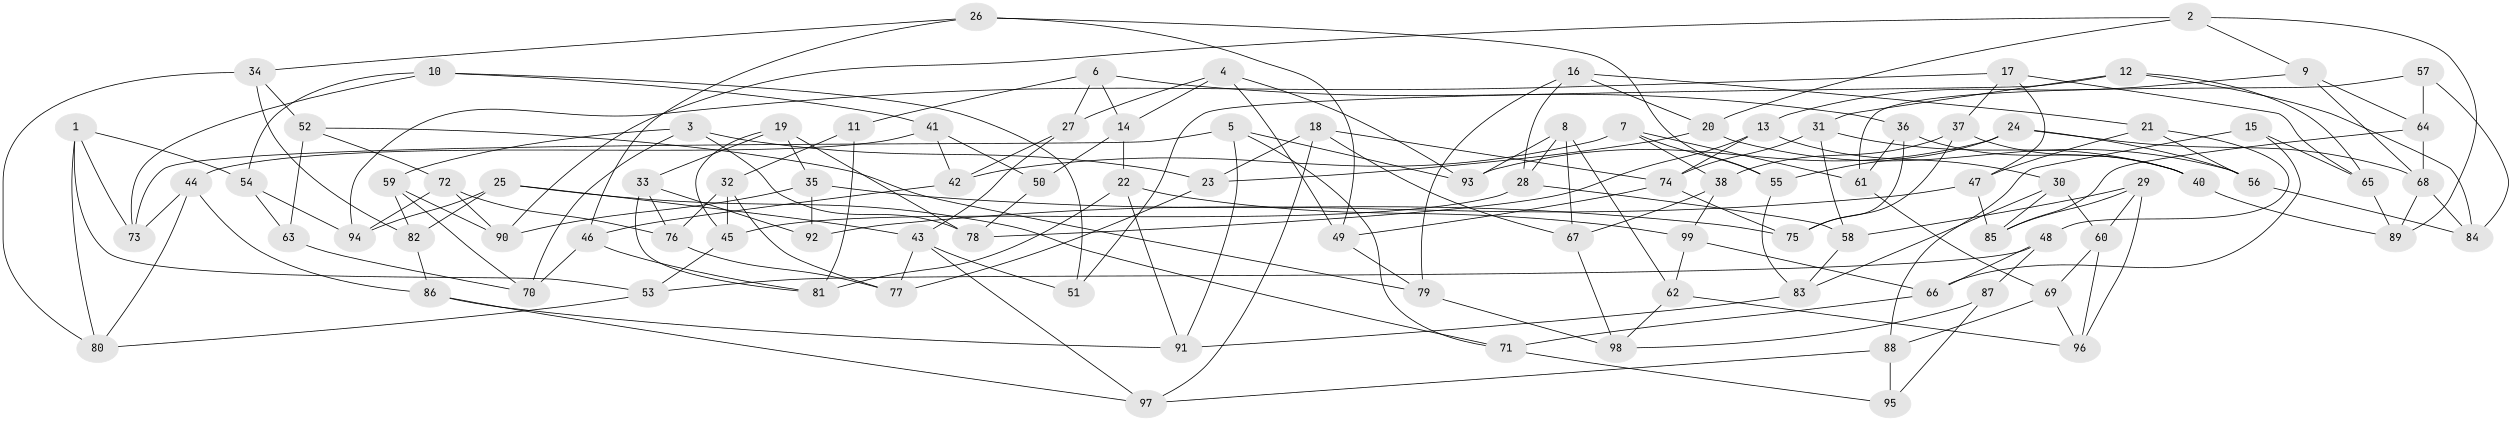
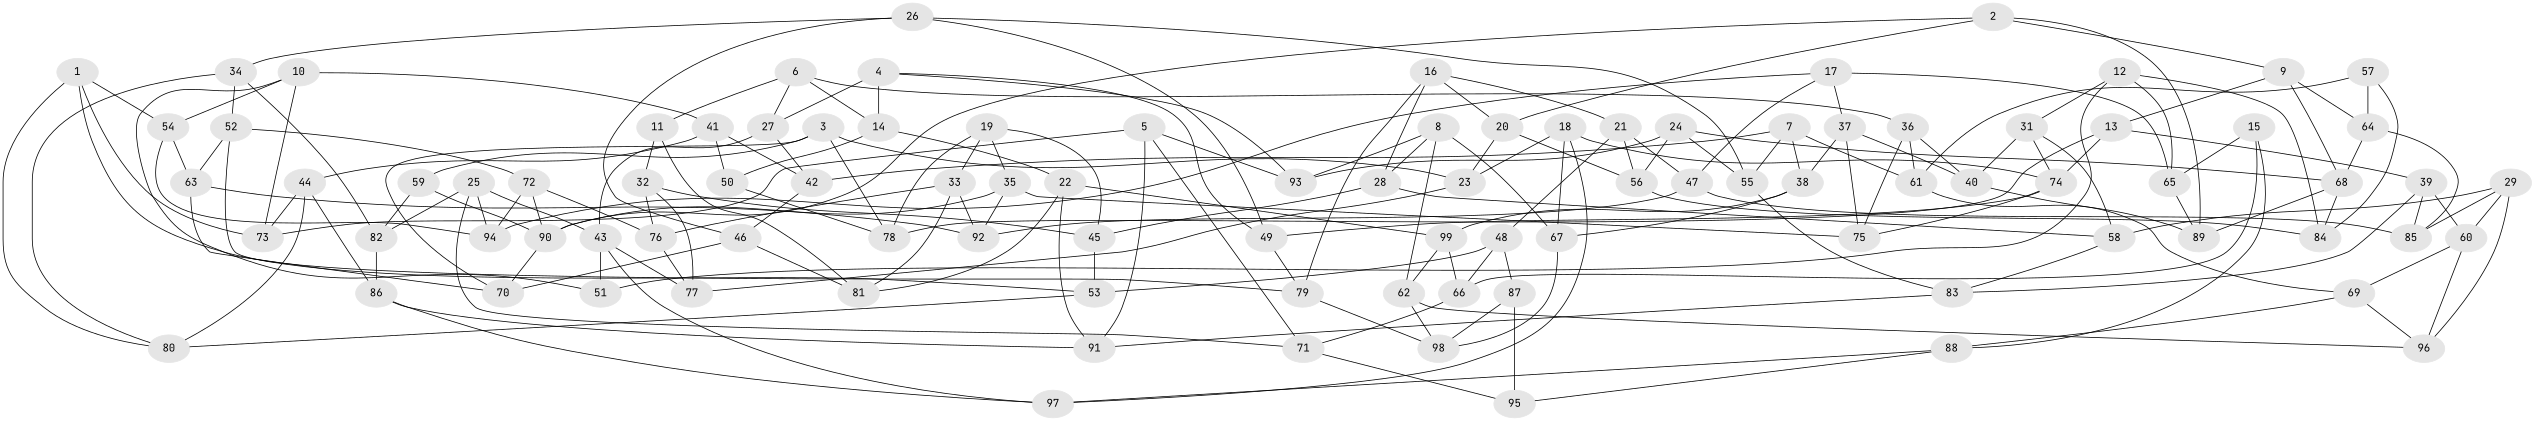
node "30": label "30" -> "39"
edge "63" -- "92": added
edge "59" -- "70": now "90" -- "70"
